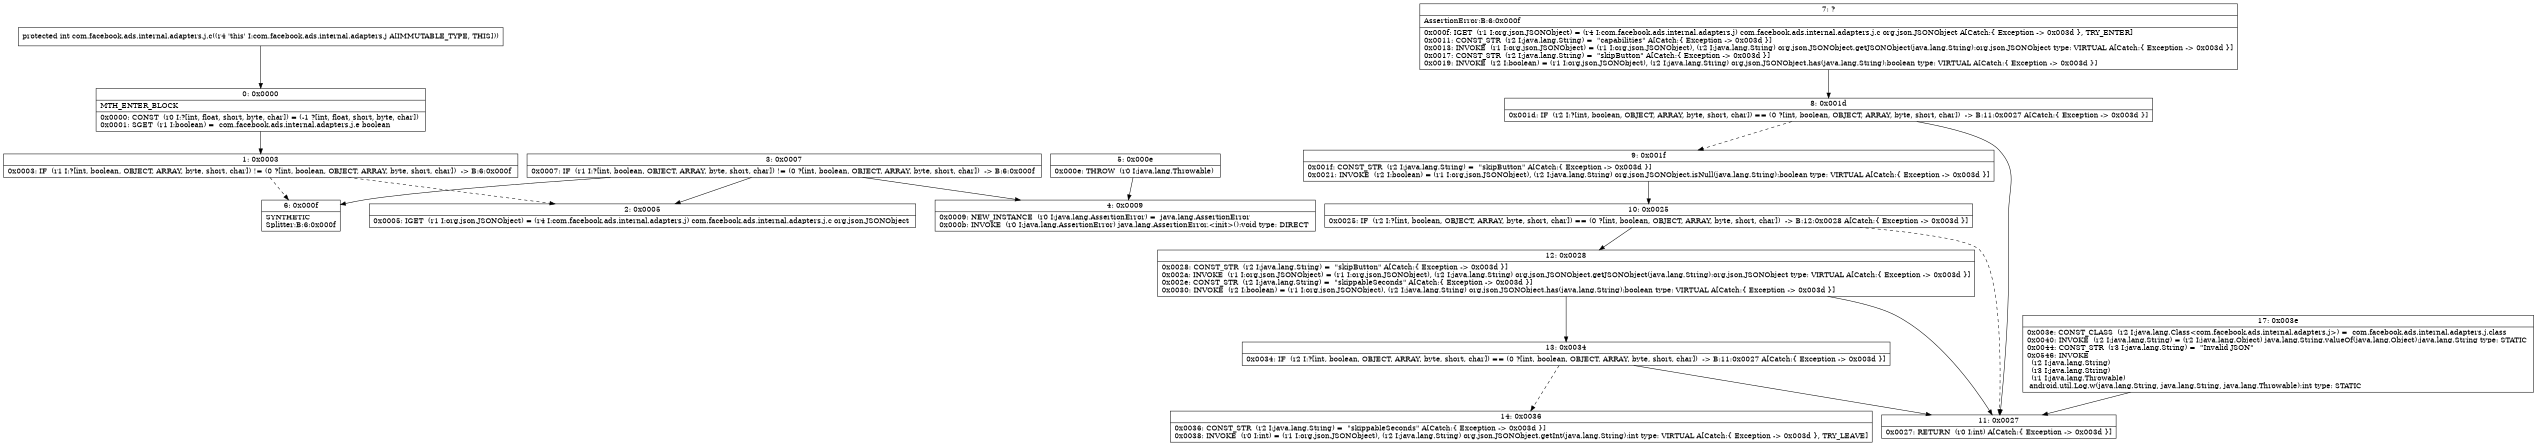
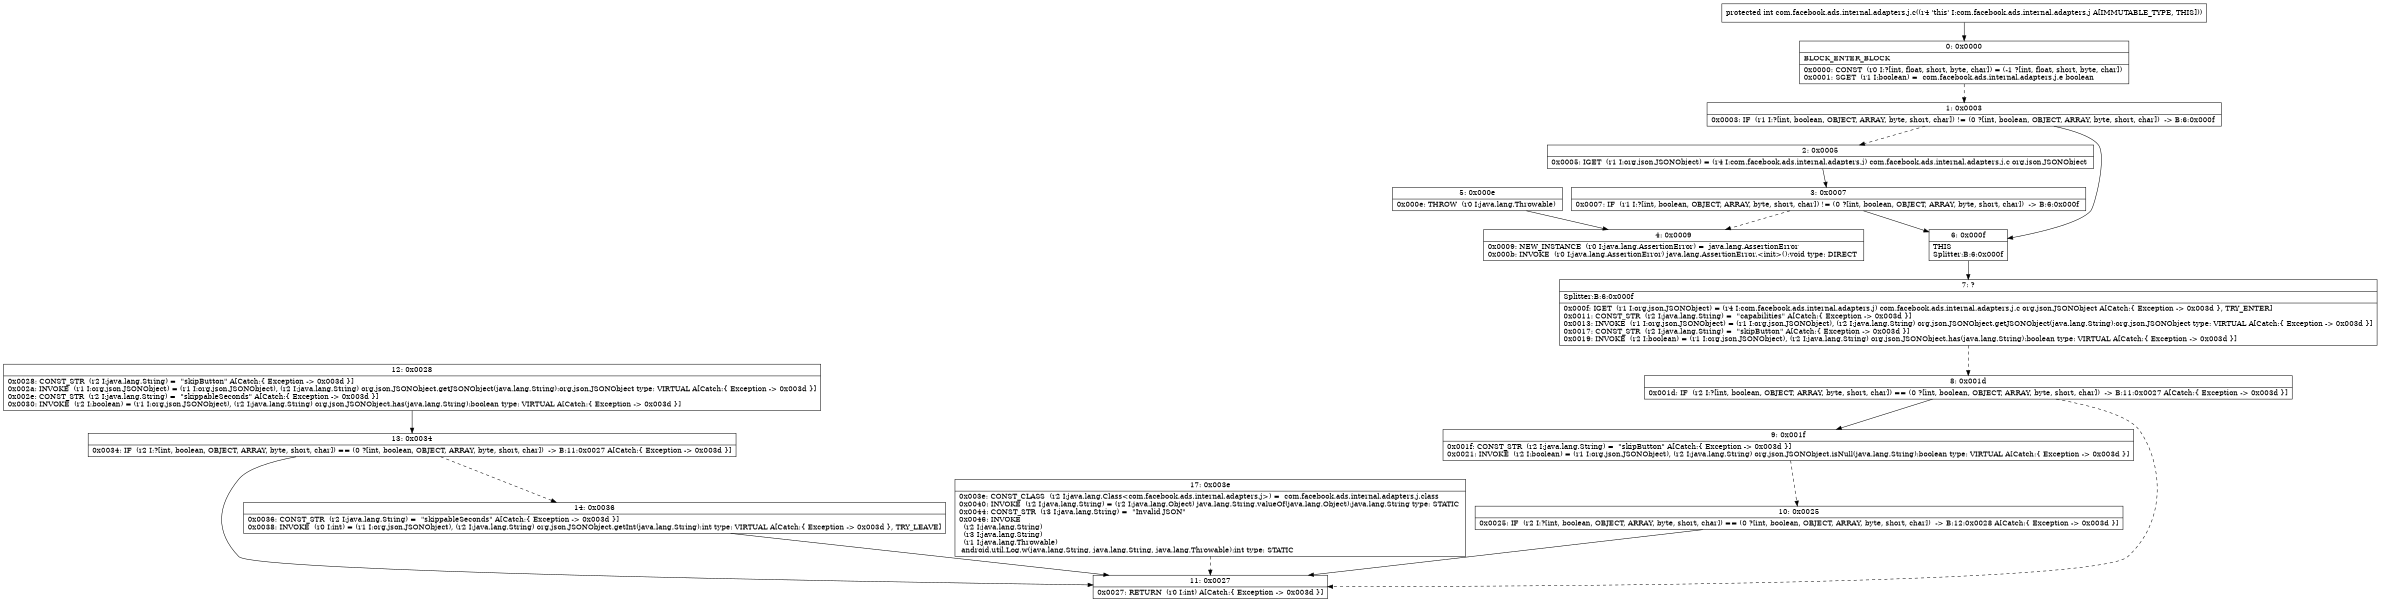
node "7: ?": text "AssertionError:B:6:0x000f" -> "Splitter:B:6:0x000f"
edge "7: ?" -> "8: 0x001d": style solid -> dashed
node "0: 0x0000": text "MTH_ENTER_BLOCK" -> "BLOCK_ENTER_BLOCK"
edge "8: 0x001d" -> "9: 0x001f": style dashed -> solid
edge "0: 0x0000" -> "1: 0x0003": style solid -> dashed
edge "1: 0x0003" -> "6: 0x000f": style dashed -> solid
edge "3: 0x0007" -> "4: 0x0009": style solid -> dashed
edge "3: 0x0007" -> "2: 0x0005": reversed
edge "9: 0x001f" -> "10: 0x0025": style solid -> dashed
node "6: 0x000f": text "SYNTHETIC" -> "THIS"
edge "8: 0x001d" -> "11: 0x0027": style solid -> dashed
edge "10: 0x0025" -> "12: 0x0028": removed
edge "6: 0x000f" -> "7: ?": added
edge "10: 0x0025" -> "11: 0x0027": style dashed -> solid
edge "12: 0x0028" -> "11: 0x0027": now "14: 0x0036" -> "11: 0x0027"
node "17: 0x003e": text "0x0546: INVOKE" -> "0x0046: INVOKE"
edge "17: 0x003e" -> "11: 0x0027": style solid -> dashed
